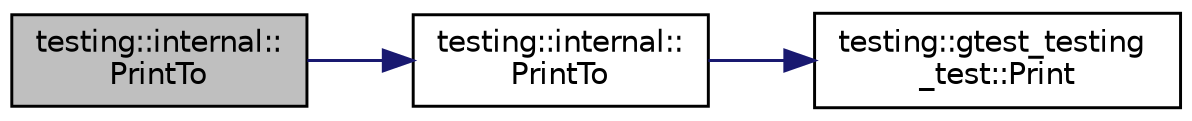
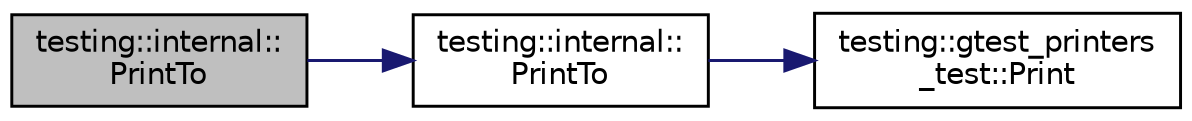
node "testing::gtest_testing _test::Print": label "testing::gtest_testing _test::Print" -> "testing::gtest_printers _test::Print"
